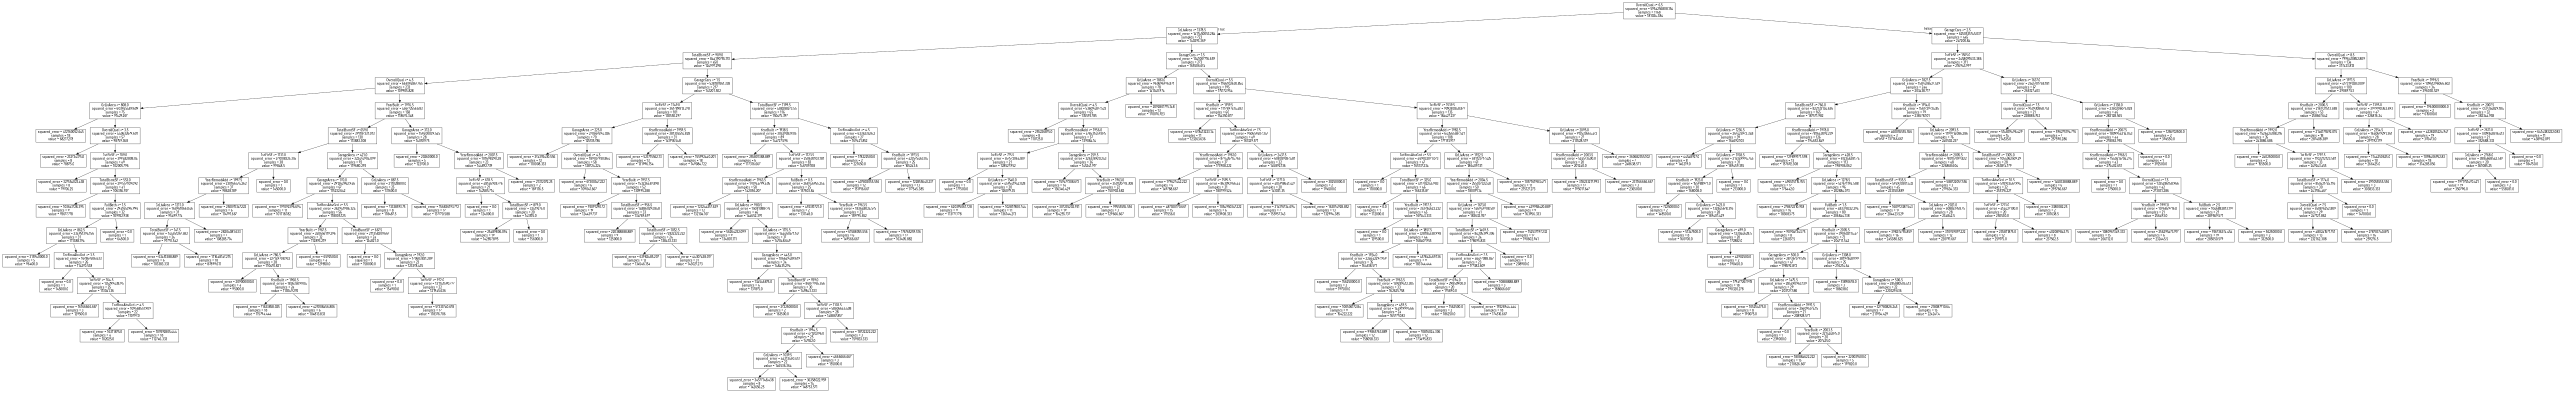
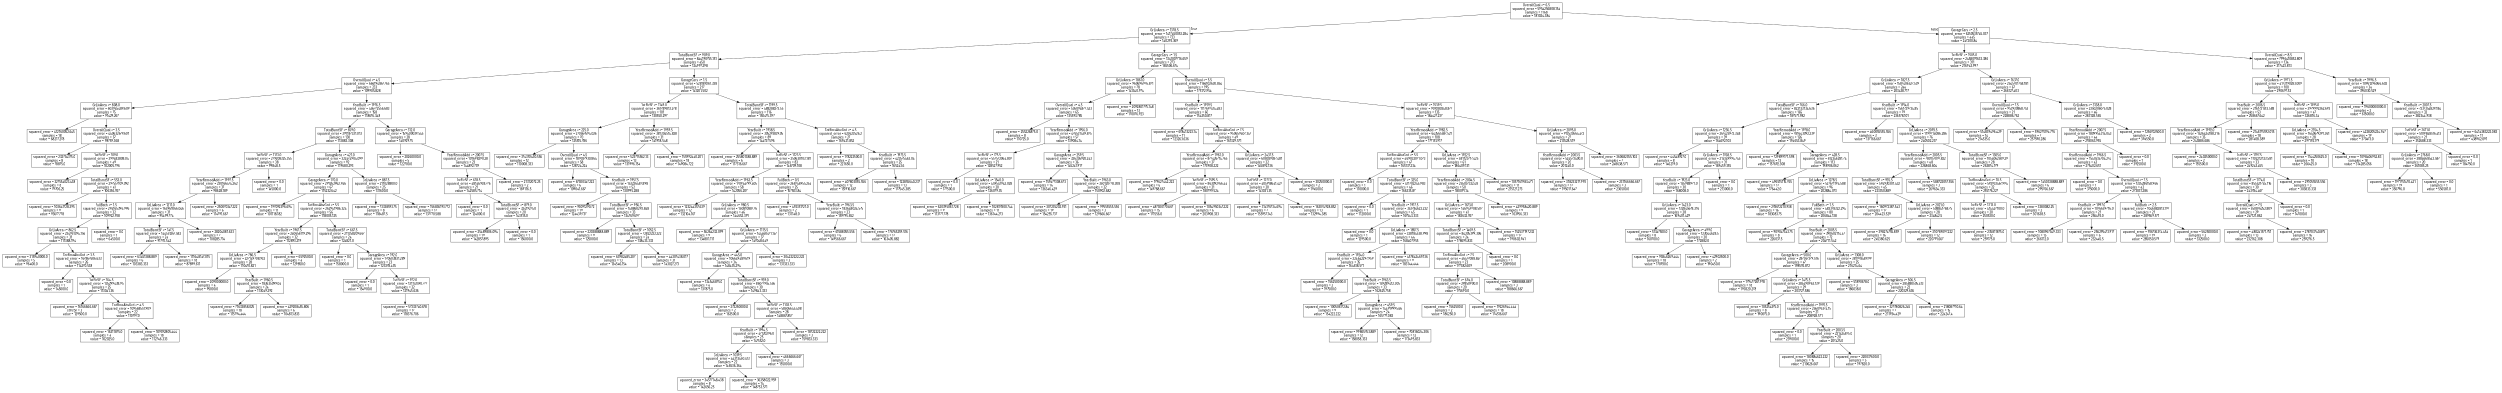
node "squared_error = 460055555.556 samples = 3 stFlrSF = 137166.667": label "squared_error = 460055555.556 samples = 3 stFlrSF = 137166.667" -> "squared_error = 460055555.556 samples = 3 value = 137166.667"
node "squared_error = 588722057.556 samples = 3 value = 279634.333": label "squared_error = 588722057.556 samples = 3 value = 279634.333" -> "squared_error = 588722057.556 samples = 3 value = 269634.333"
node "squared_error = 1971751470.421 value = 19 value = 350796.0": label "squared_error = 1971751470.421 value = 19 value = 350796.0" -> "squared_error = 1971751470.421 samples = 19 value = 350796.0"
node "squared_error = 0.0 samples = 2 value = 556581.0": label "squared_error = 0.0 samples = 2 value = 556581.0" -> "squared_error = 0.0 samples = 1 value = 556581.0"
node "squared_error = 72250000.0 samples = 2 value = 148500.0": removed
node "squared_error = 402089843.75 samples = 8 value = 237562.5": removed
node "squared_error = 111648147.215 samples = 18 value = 87899.611": label "squared_error = 111648147.215 samples = 18 value = 87899.611" -> "squared_error = 111648147.015 samples = 18 value = 87899.611"
node "squared_error = 0.0 squared = 1 value = 158000.0": label "squared_error = 0.0 squared = 1 value = 158000.0" -> "squared_error = 0.0 samples = 1 value = 158000.0"
node "squared_error = 304222222.222 samples = 3 value = 131333.333": added
node "squared_error = 93846269.444 samples = 18 value = 170930.0": added
node "squared_error = 16166666.667 samples = 3 value = 129500.0": label "squared_error = 16166666.667 samples = 3 value = 129500.0" -> "squared_error = 16166666.667 stFlrSF = 3 value = 129500.0"
node "squared_error = 429208456.806 samples = 6 value = 104813.833": label "squared_error = 429208456.806 samples = 6 value = 104813.833" -> "squared_error = 429208455.806 samples = 6 value = 104813.833"
